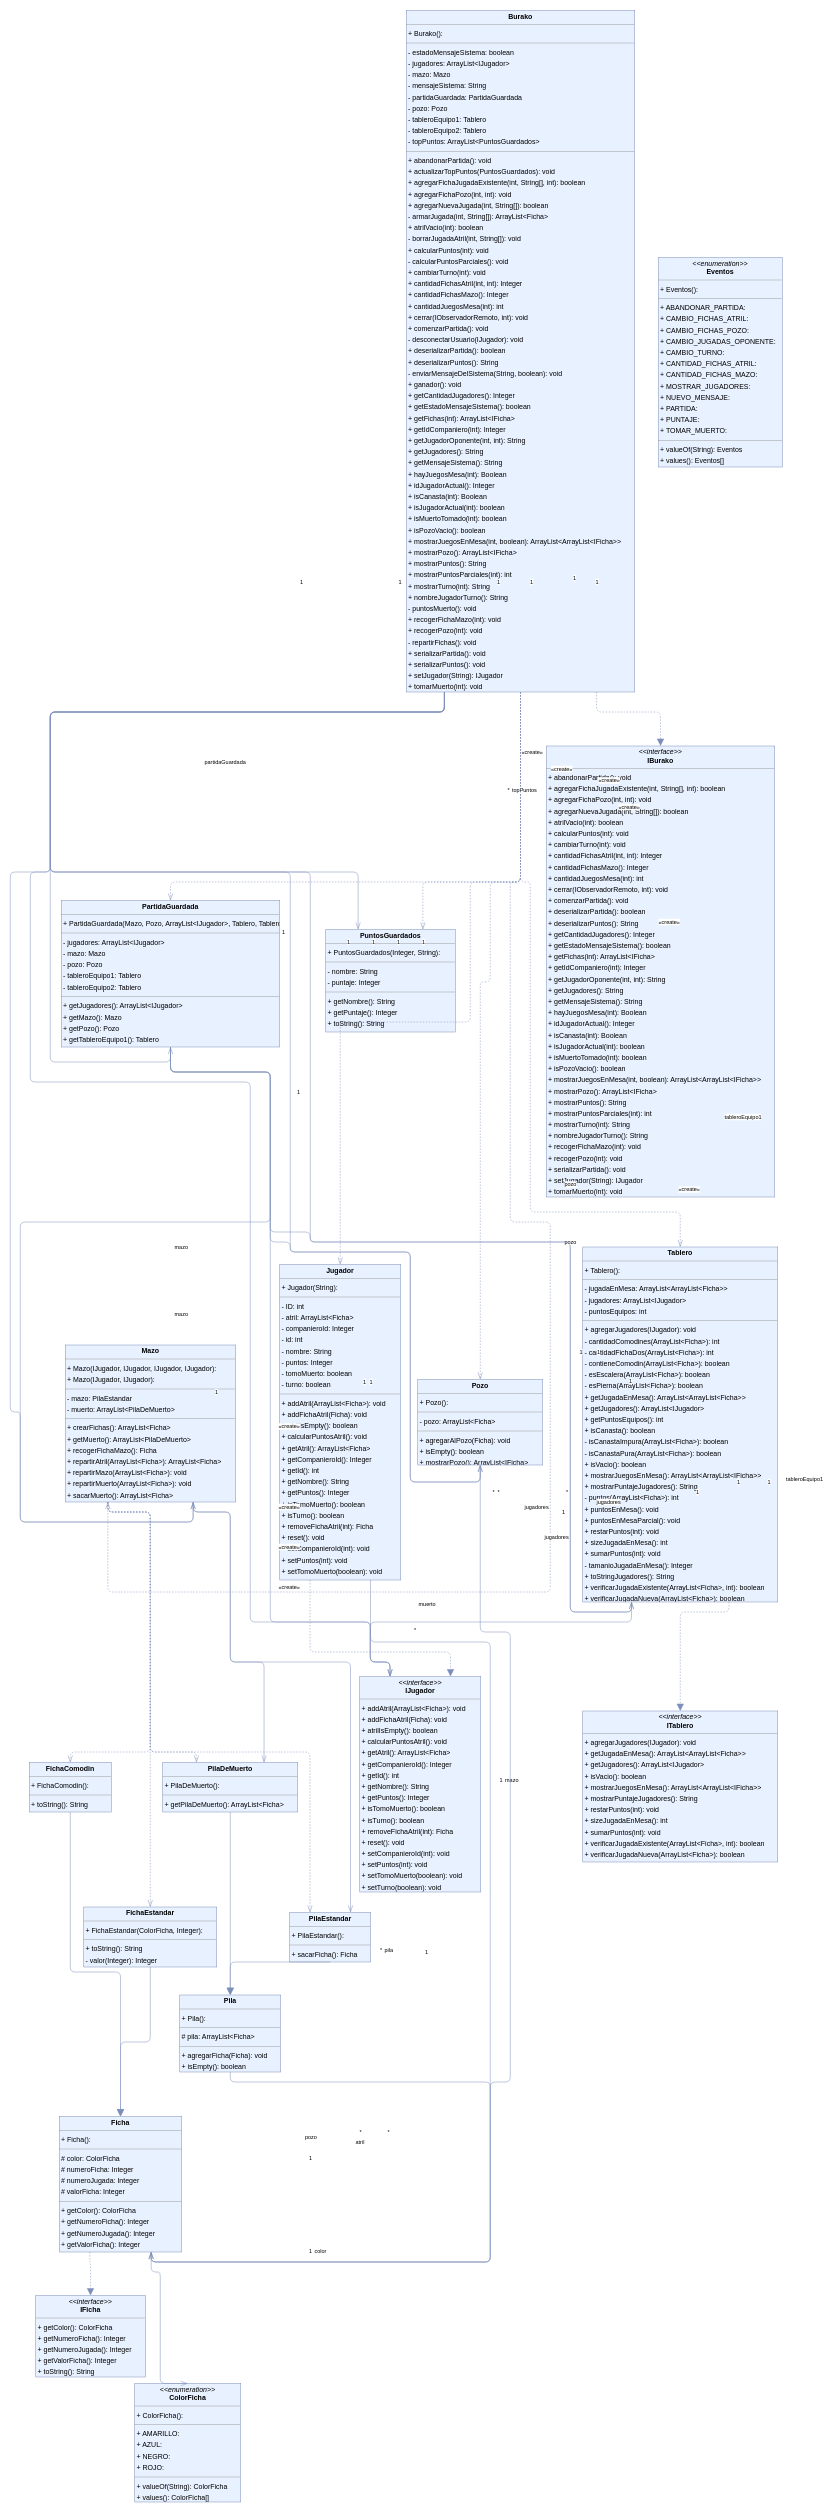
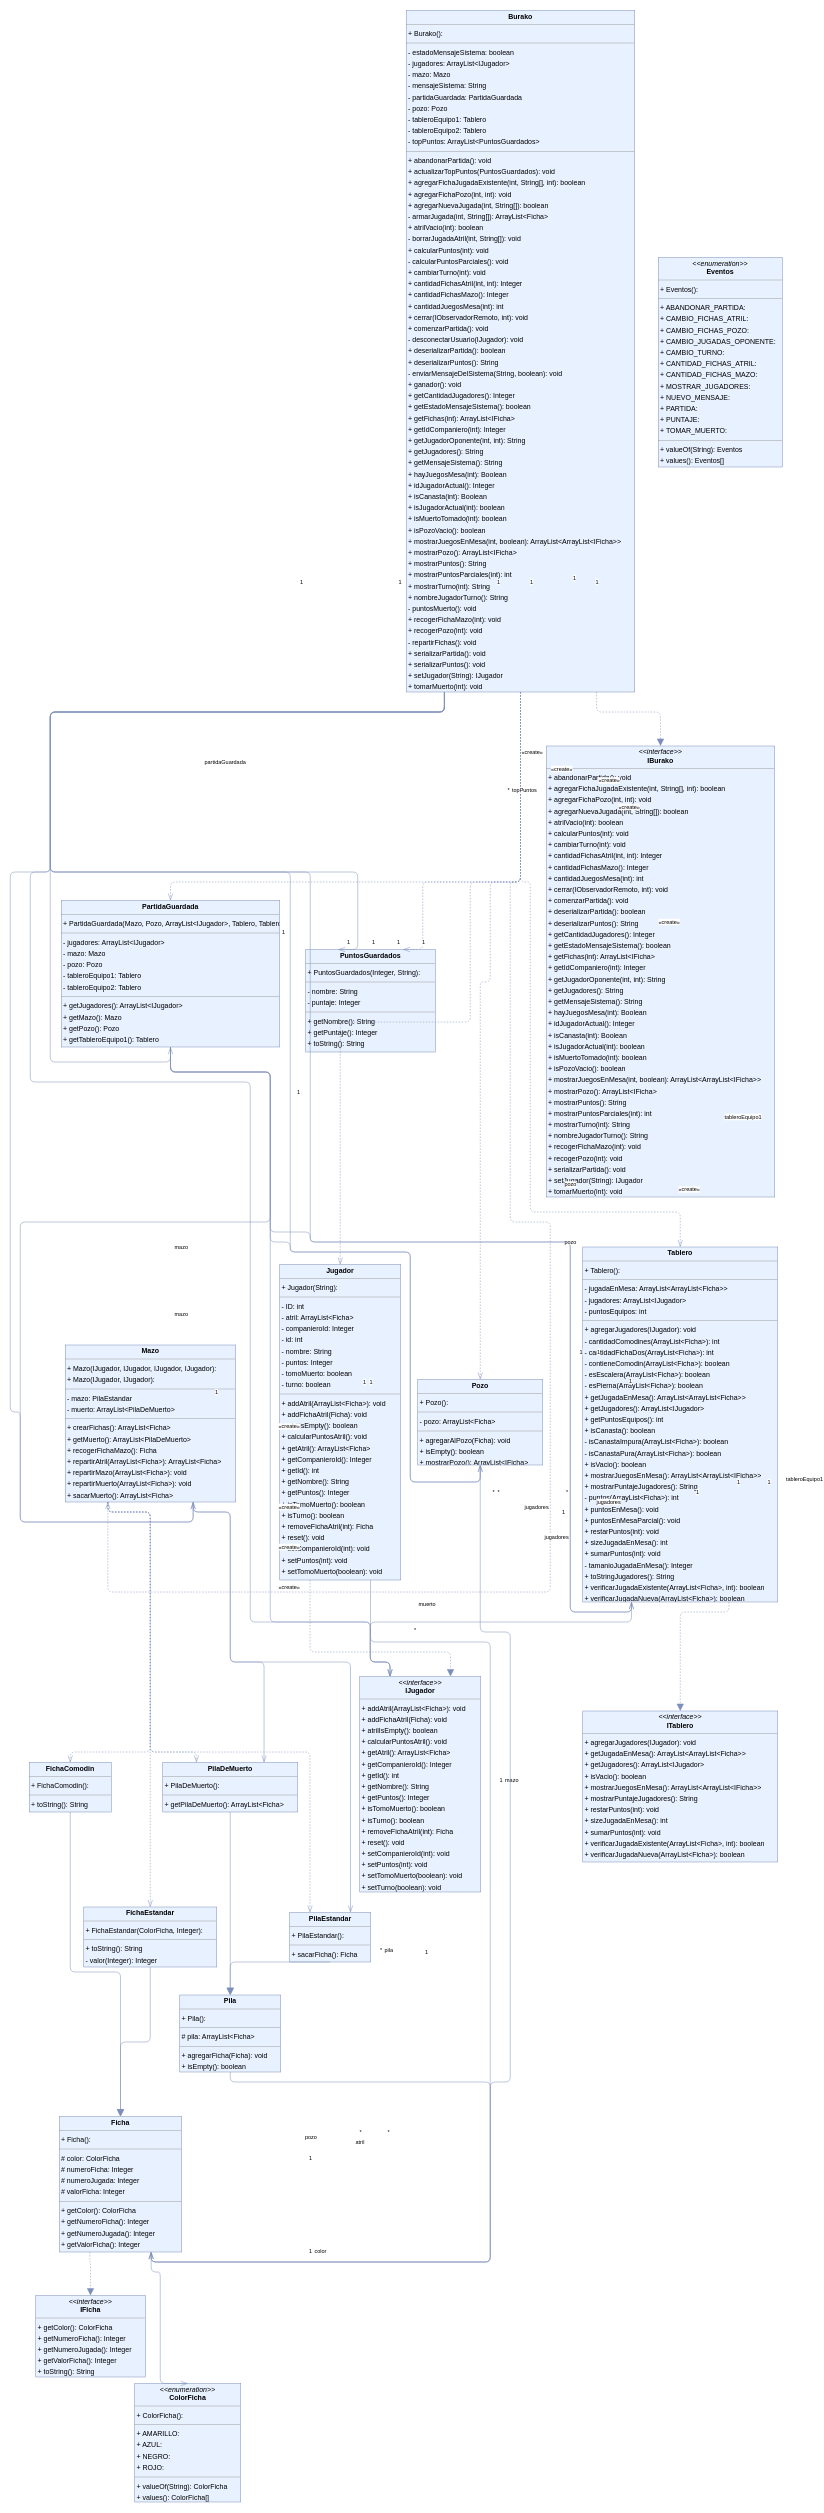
node "PuntosGuardados + PuntosGuardados(Integer, String): - nombre: String - puntaje: Integer + getNombre(): String + getPuntaje(): Integer + toString(): String": moved (391, 981) -> (371, 1001)
